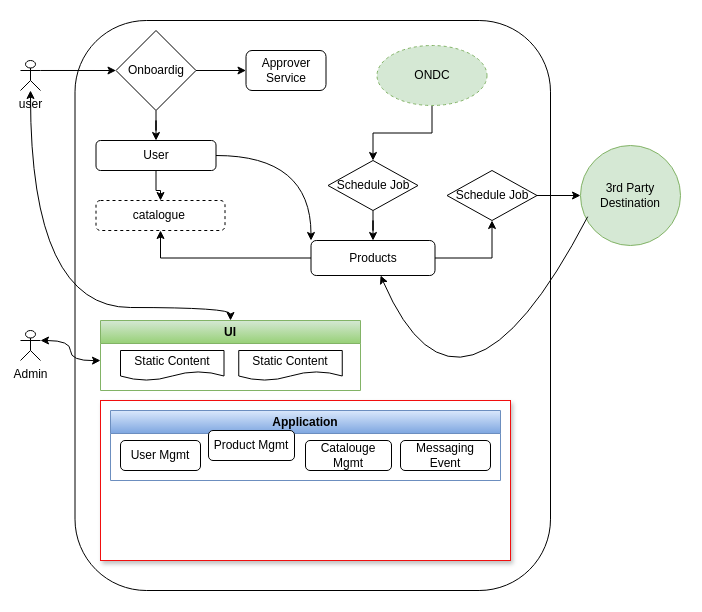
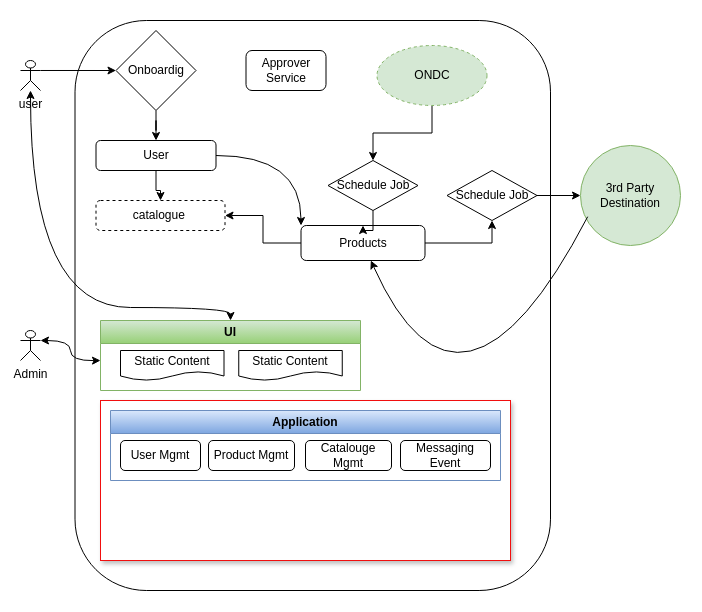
edge "Onboardig" -> "Approver Service": removed
node "Products": moved (373, 258) -> (363, 243)
node "Product Mgmt": moved (252, 446) -> (252, 456)
